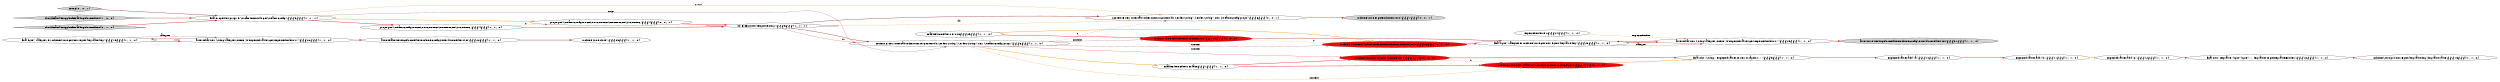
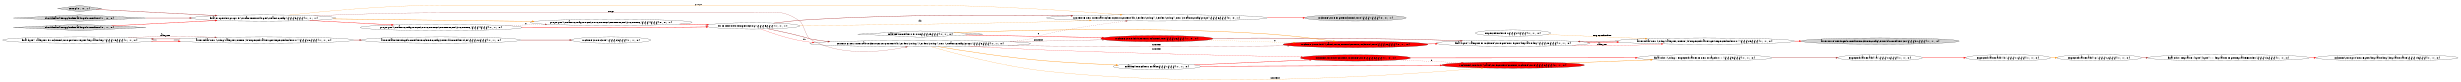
node "dir = TestUtils.tempDirectory()@@@5@@@['1', '1', '1']": shape diamond -> ellipse
node "enableBloomFilters = true@@@25@@@['1', '1', '0']": shape ellipse -> diamond
